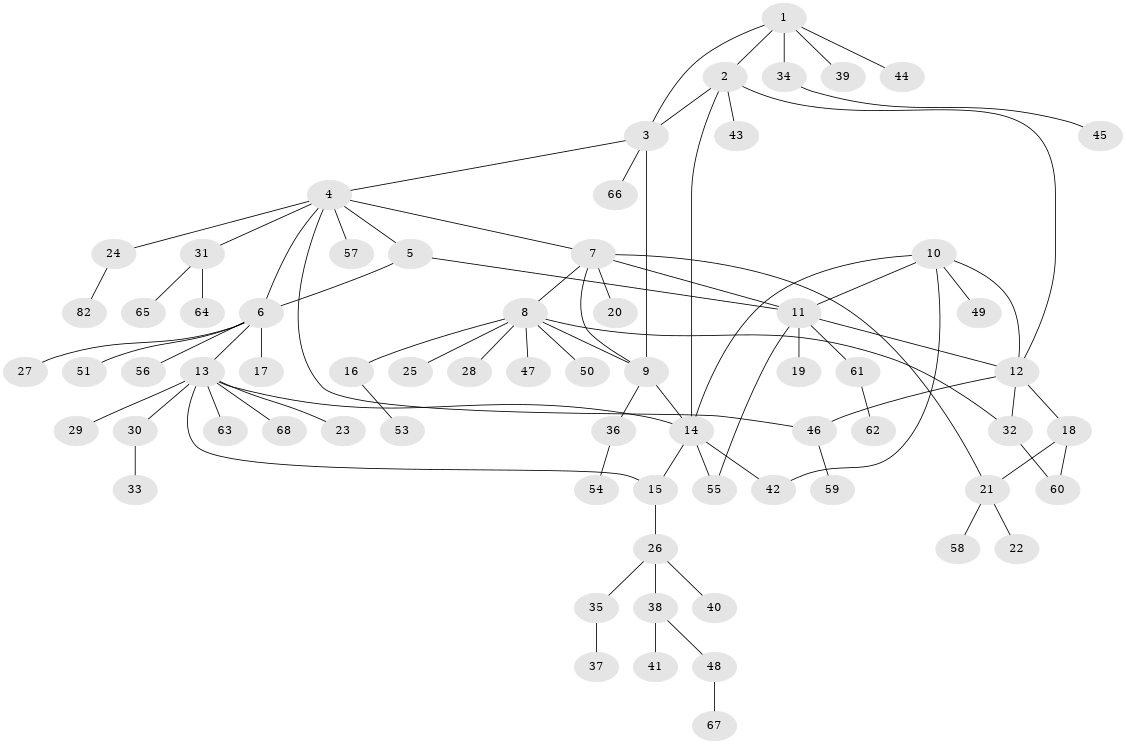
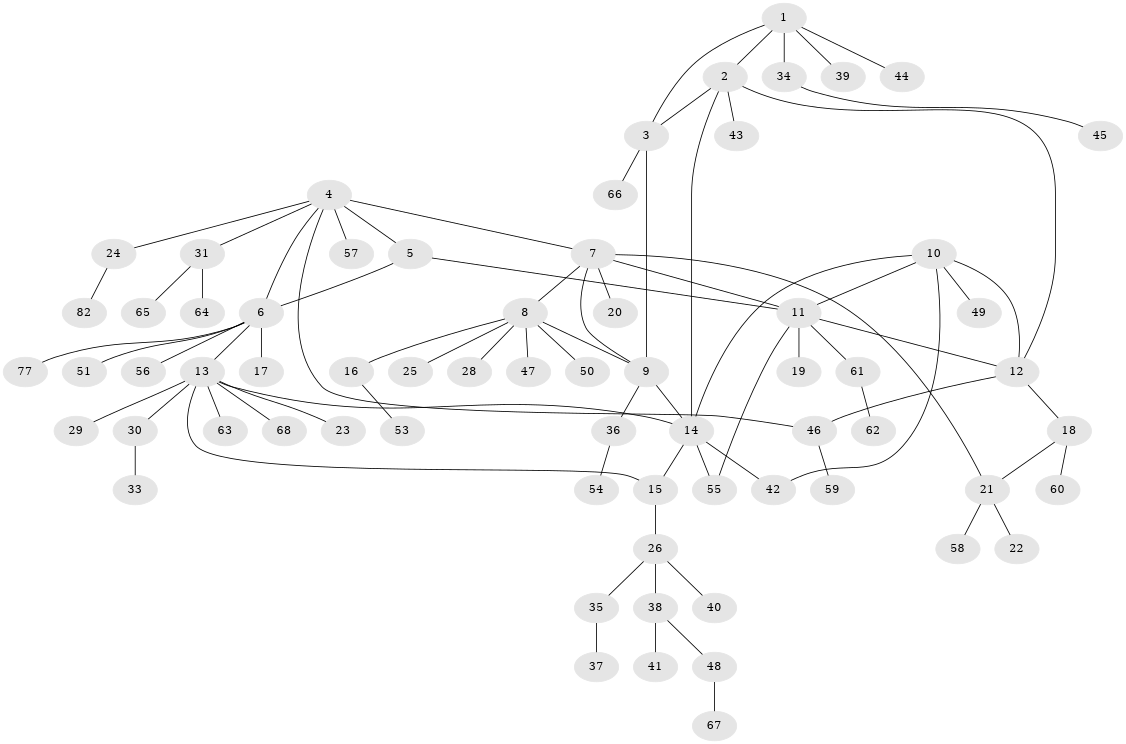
edge "3" -- "4": removed
node "27": label "27" -> "77"
node "32": removed
